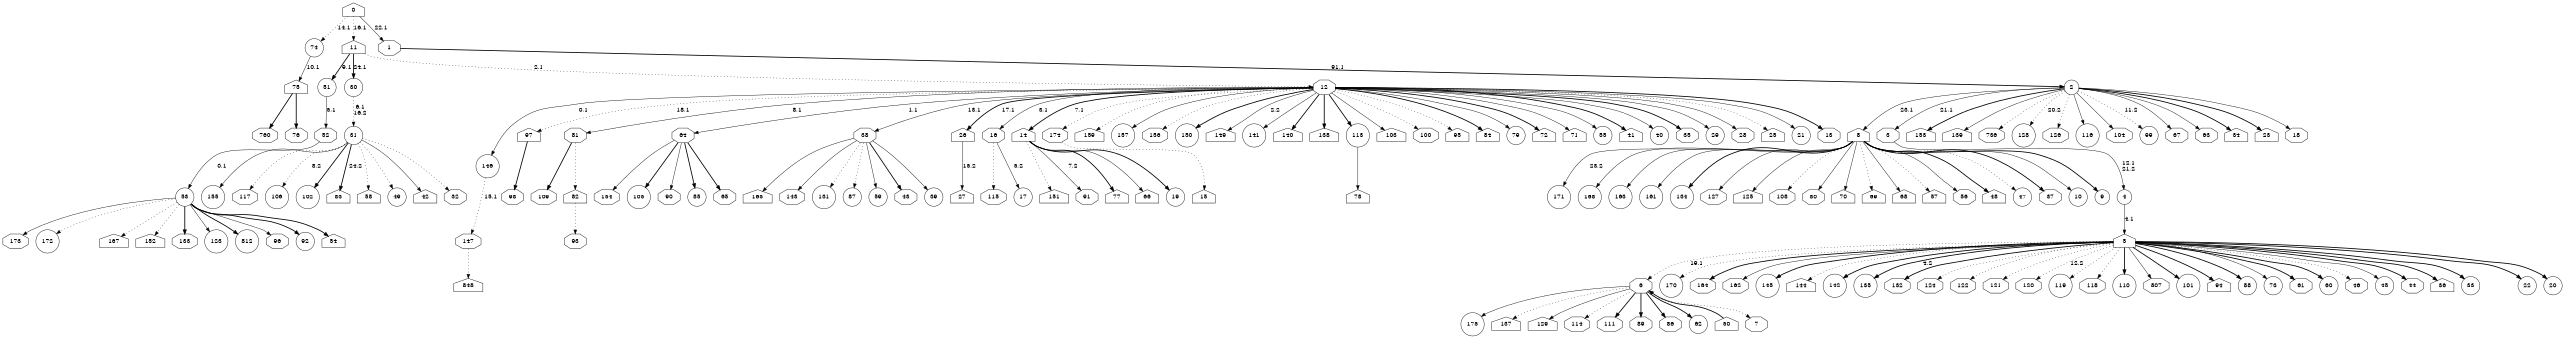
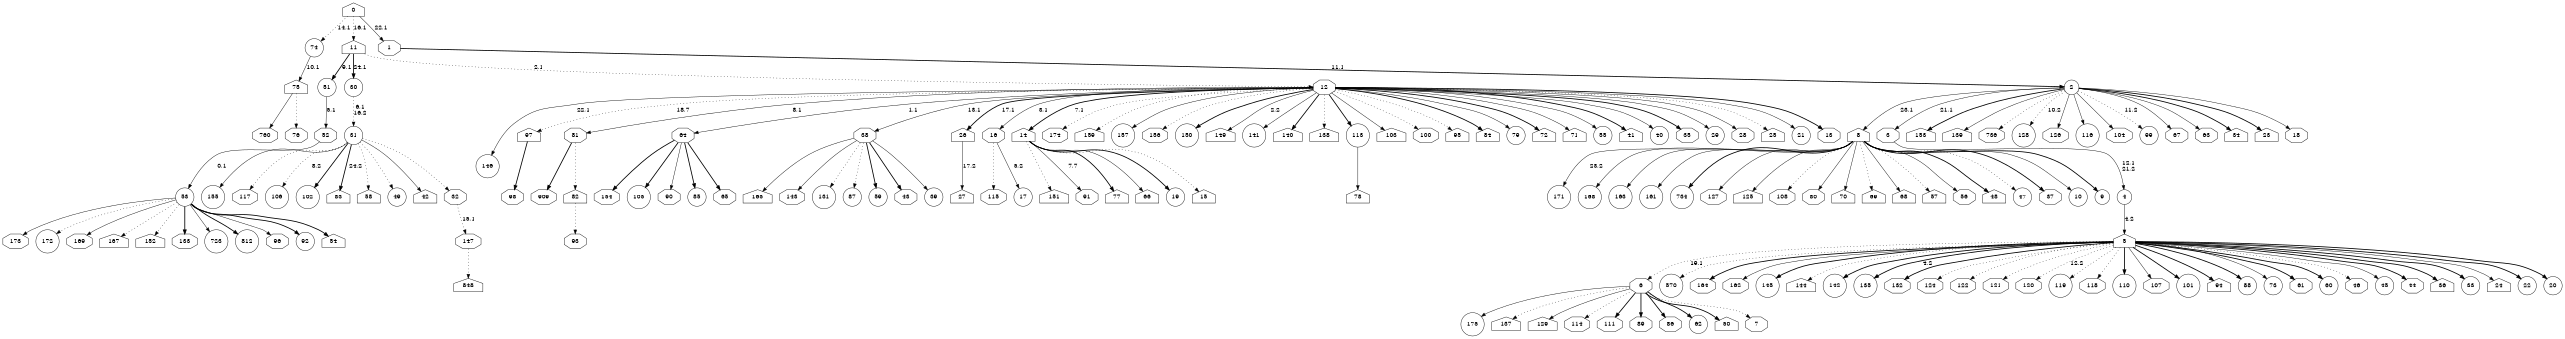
edge "1" -> "2": label "91,1" -> "11,1"
edge "75" -> "760": style bold -> solid
edge "75" -> "76": style bold -> dotted
edge "12" -> "138": style bold -> dotted
edge "2" -> "126": style dotted -> solid
edge "12" -> "146": label "0,1" -> "22,1"
edge "12" -> "97": label "18,1" -> "18,7"
edge "2" -> "128": label "20,2" -> "10,2"
edge "174" -> "15": now "14" -> "15"
edge "64" -> "154": style solid -> bold
edge "38" -> "59": style solid -> bold
edge "26" -> "27": label "15,2" -> "17,2"
edge "14" -> "91": label "7,2" -> "7,7"
node "109": label "109" -> "909"
node "134": label "134" -> "734"
edge "146" -> "147": now "32" -> "147"
edge "4" -> "5": label "4,1" -> "4,2"
node "169": added
node "123": label "123" -> "723"
node "170": label "170" -> "570"
node "807": label "807" -> "107"
node "24": added
edge "50" -> "6": reversed
